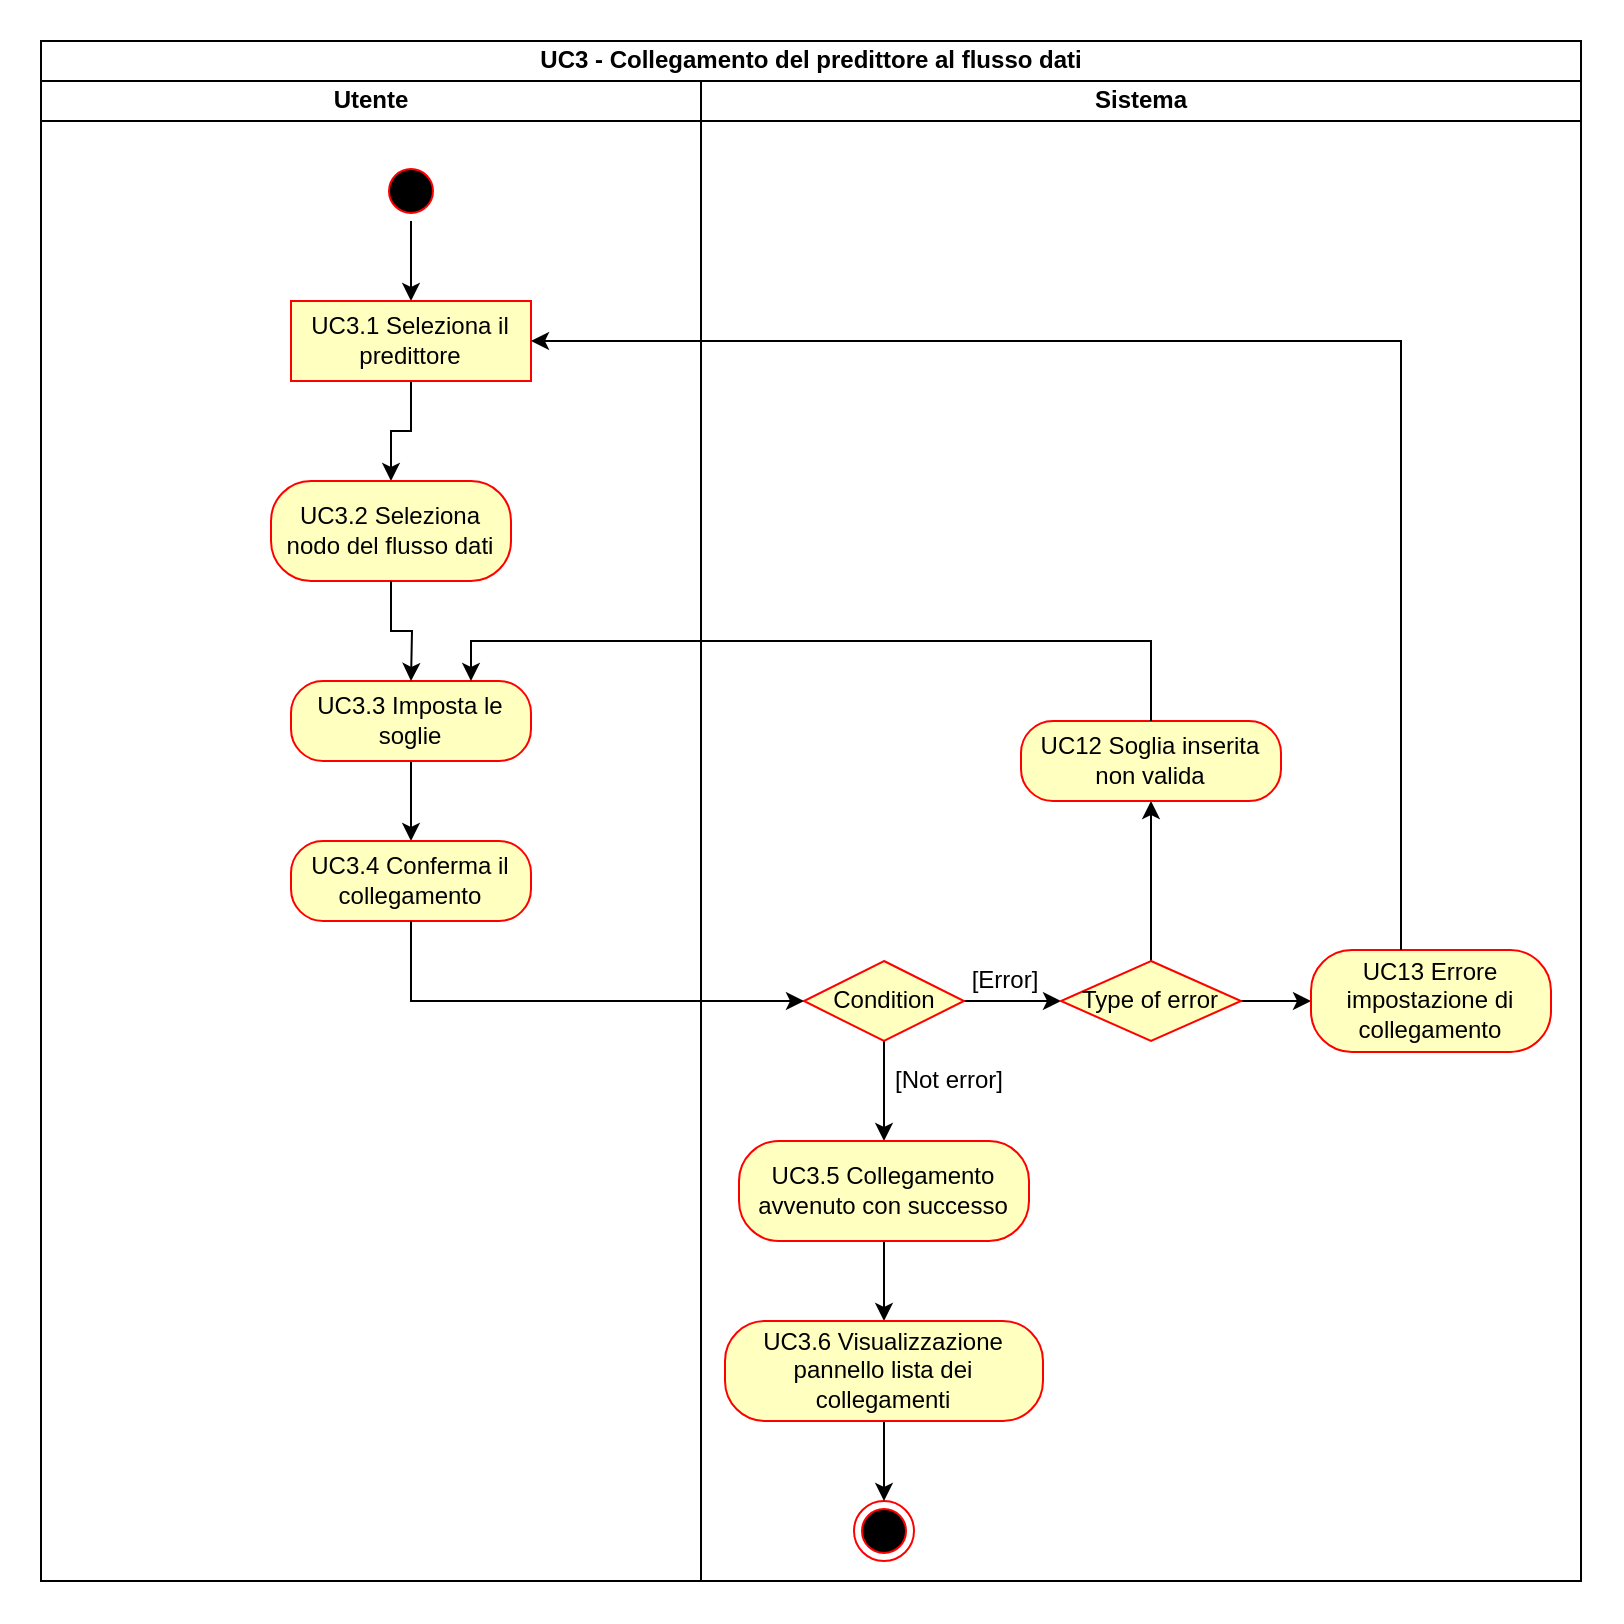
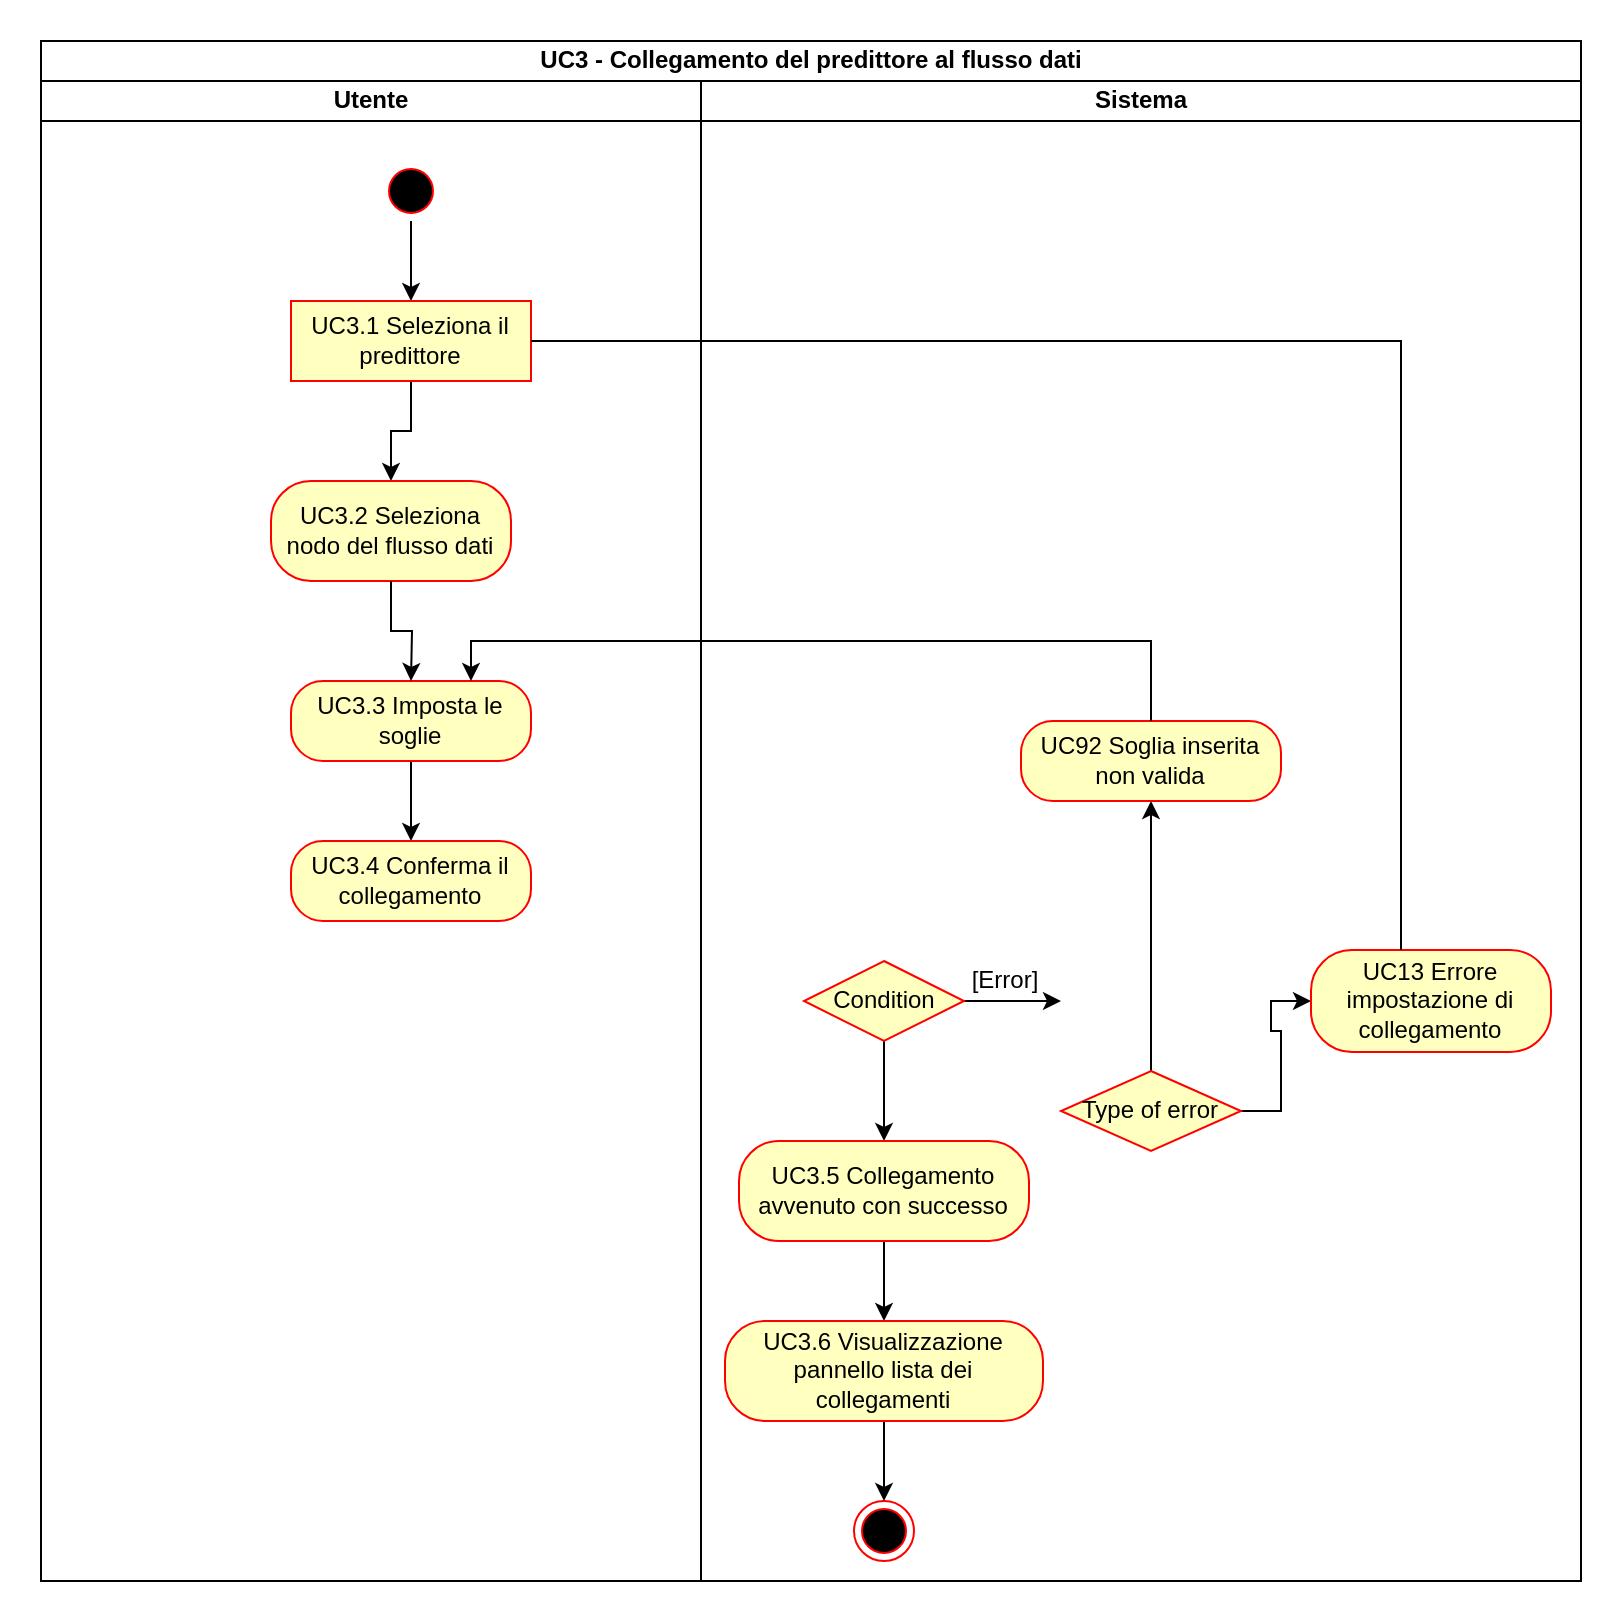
edge "UC13 Errore impostazione di collegamento" -> "UC3.1 Seleziona il predittore": arrowhead classic -> none
node "UC12 Soglia inserita non valida": label "UC12 Soglia inserita non valida" -> "UC92 Soglia inserita non valida"
edge "UC3.4 Conferma il collegamento" -> "Condition": removed
node "Type of error": moved (1151, 1001) -> (1151, 1111)
node "[Not error]": removed
